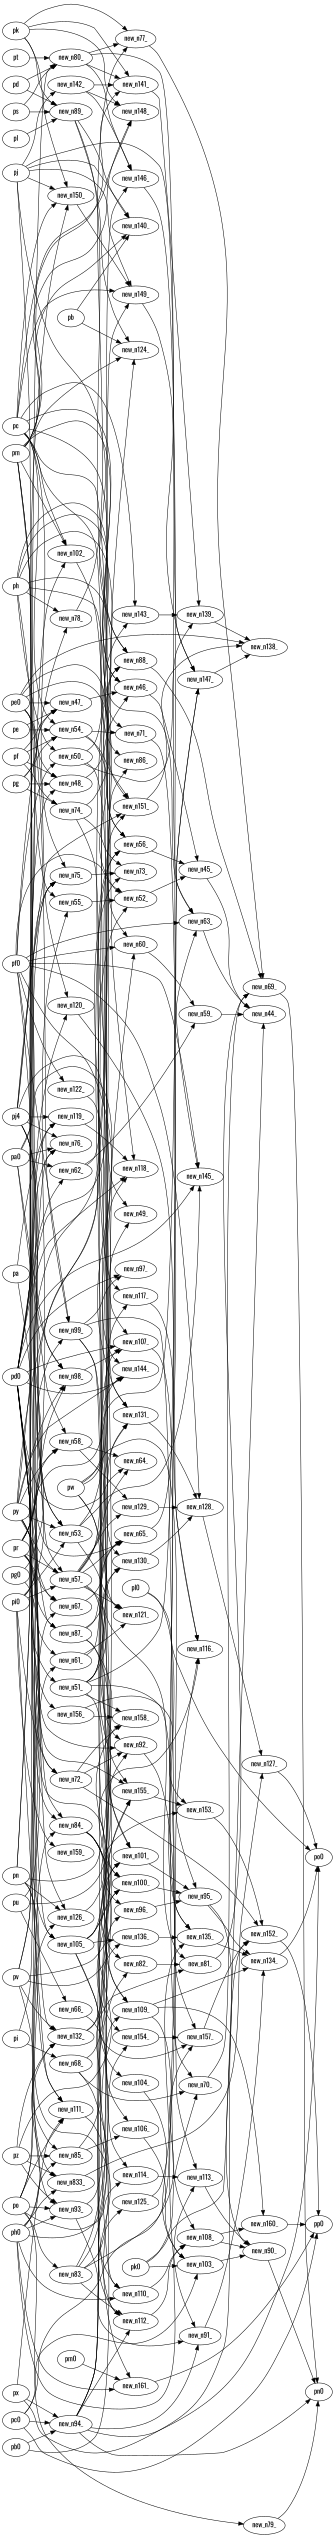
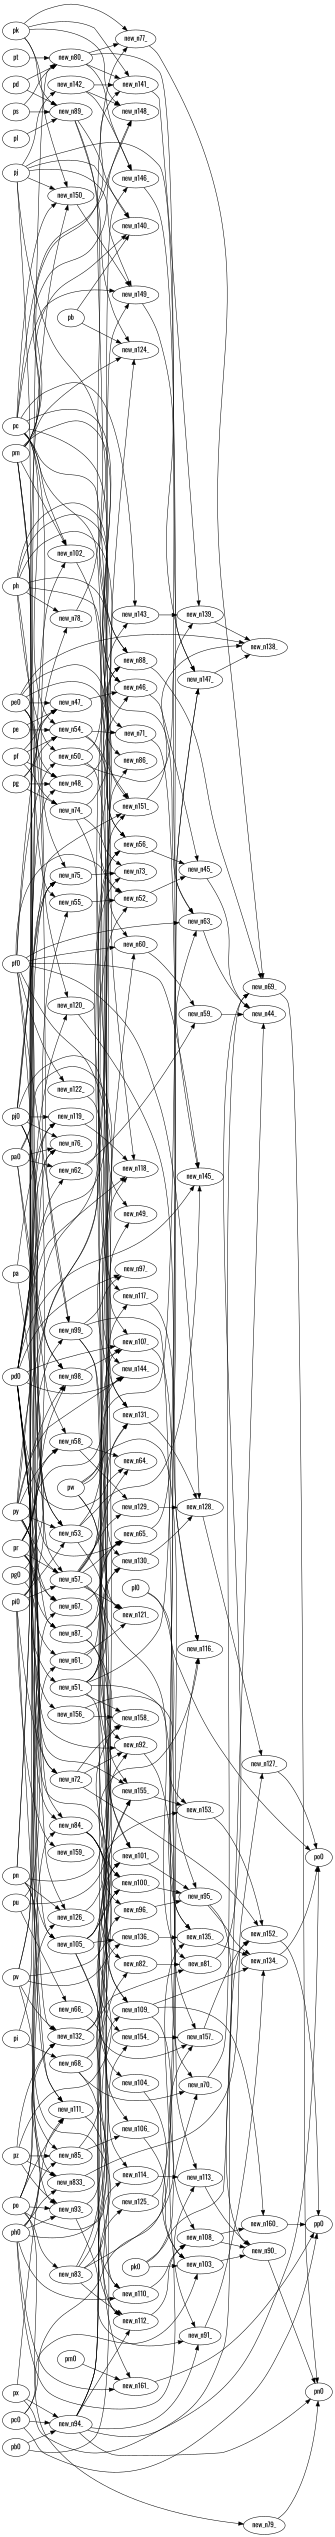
node "pj4": label "pj4" -> "pj0"
